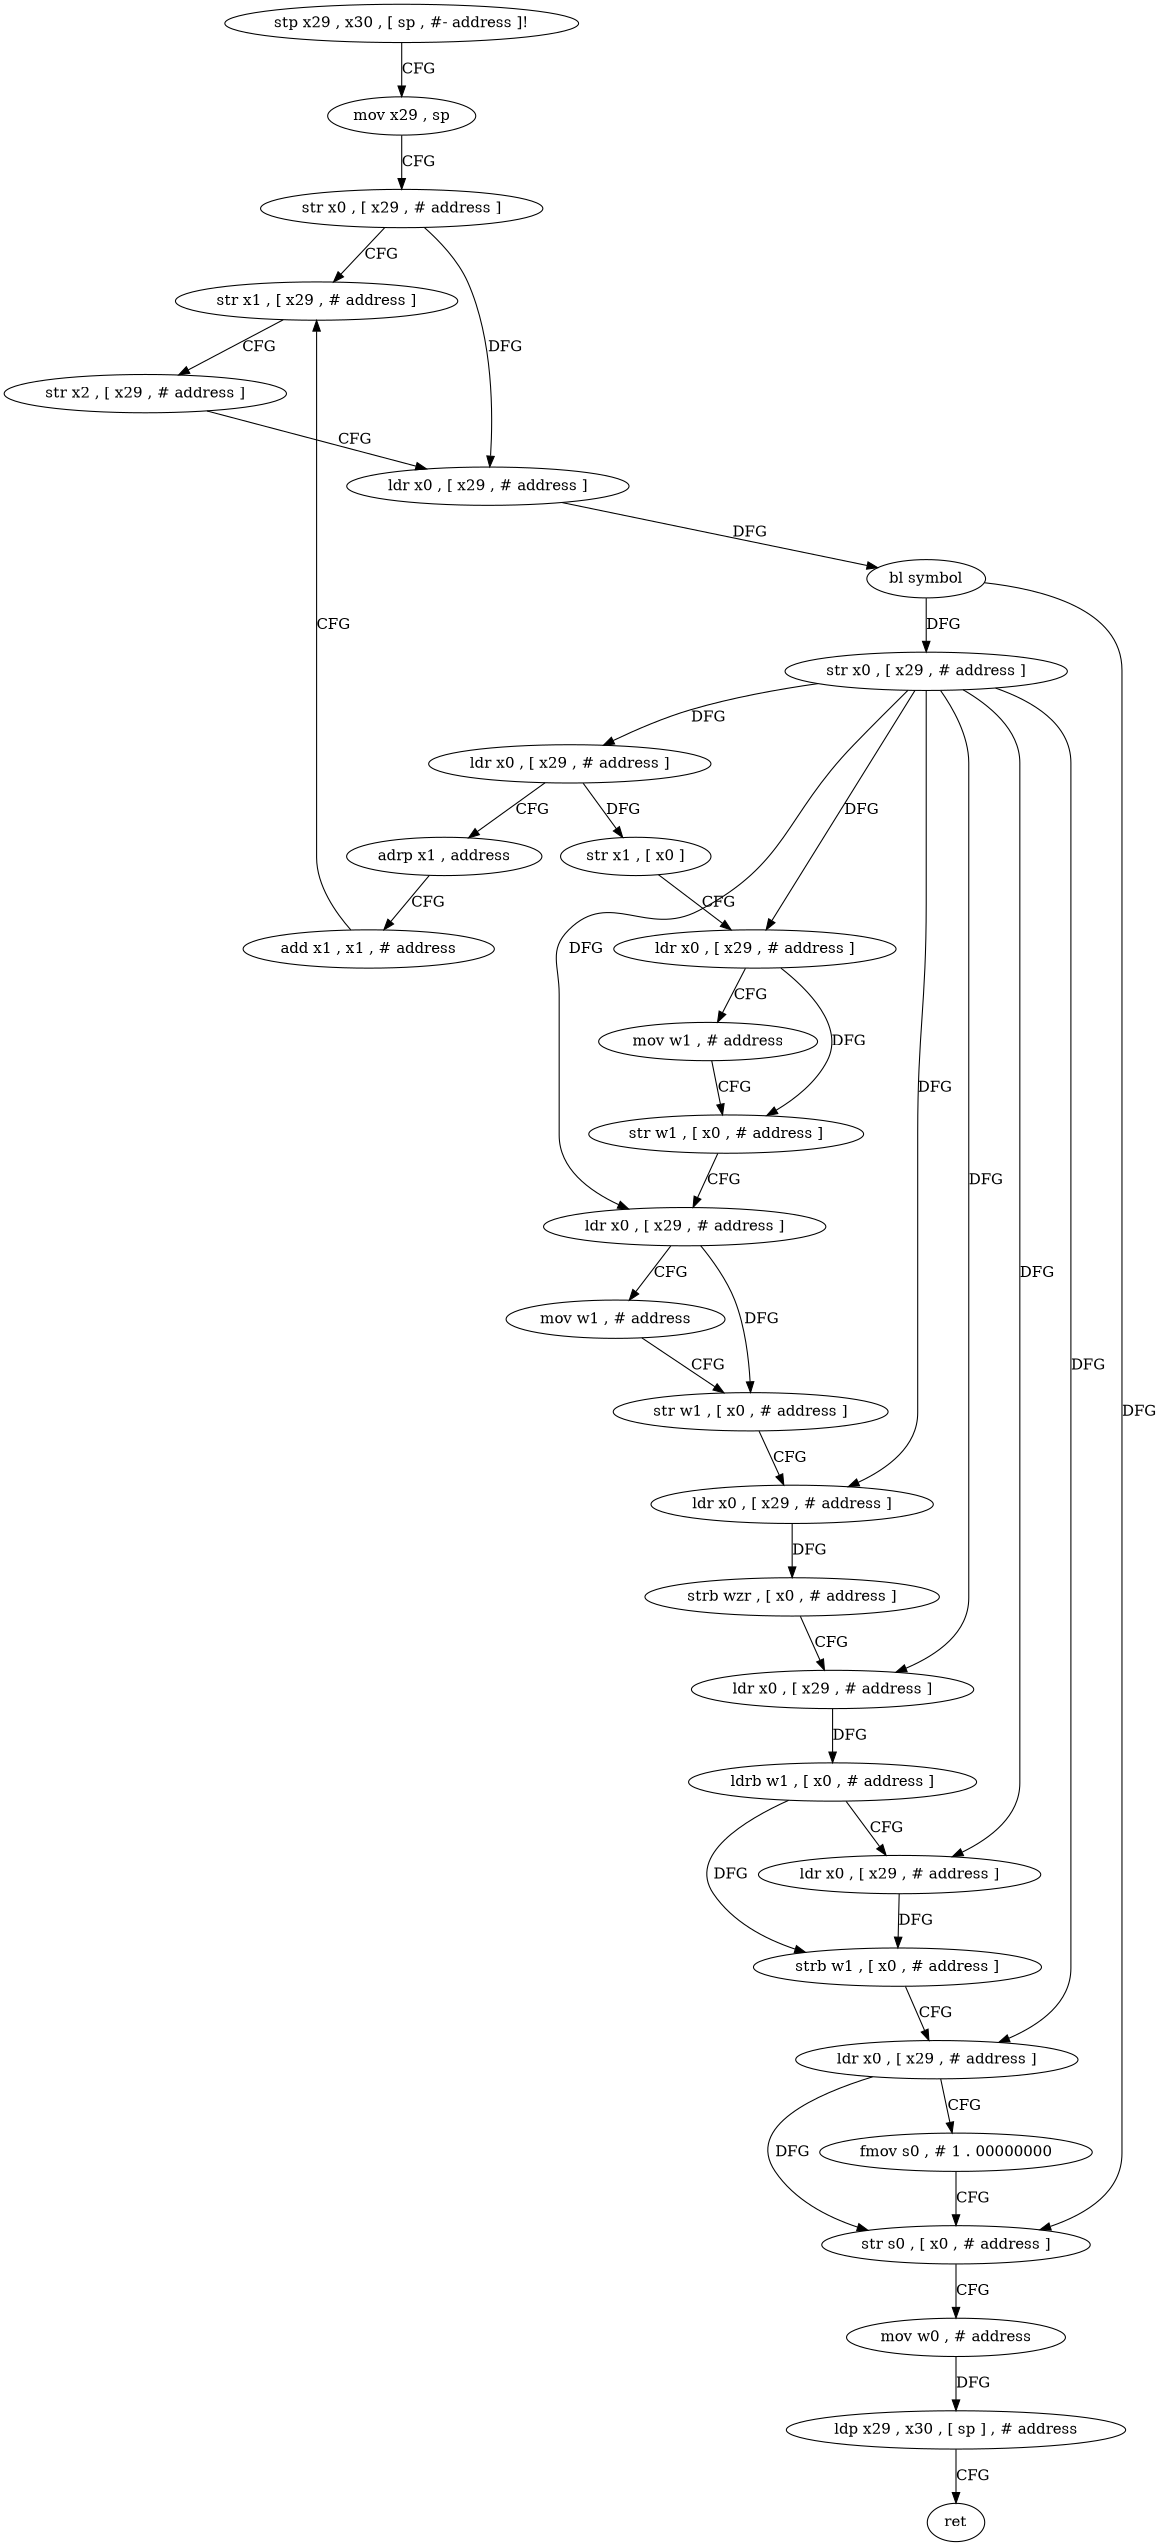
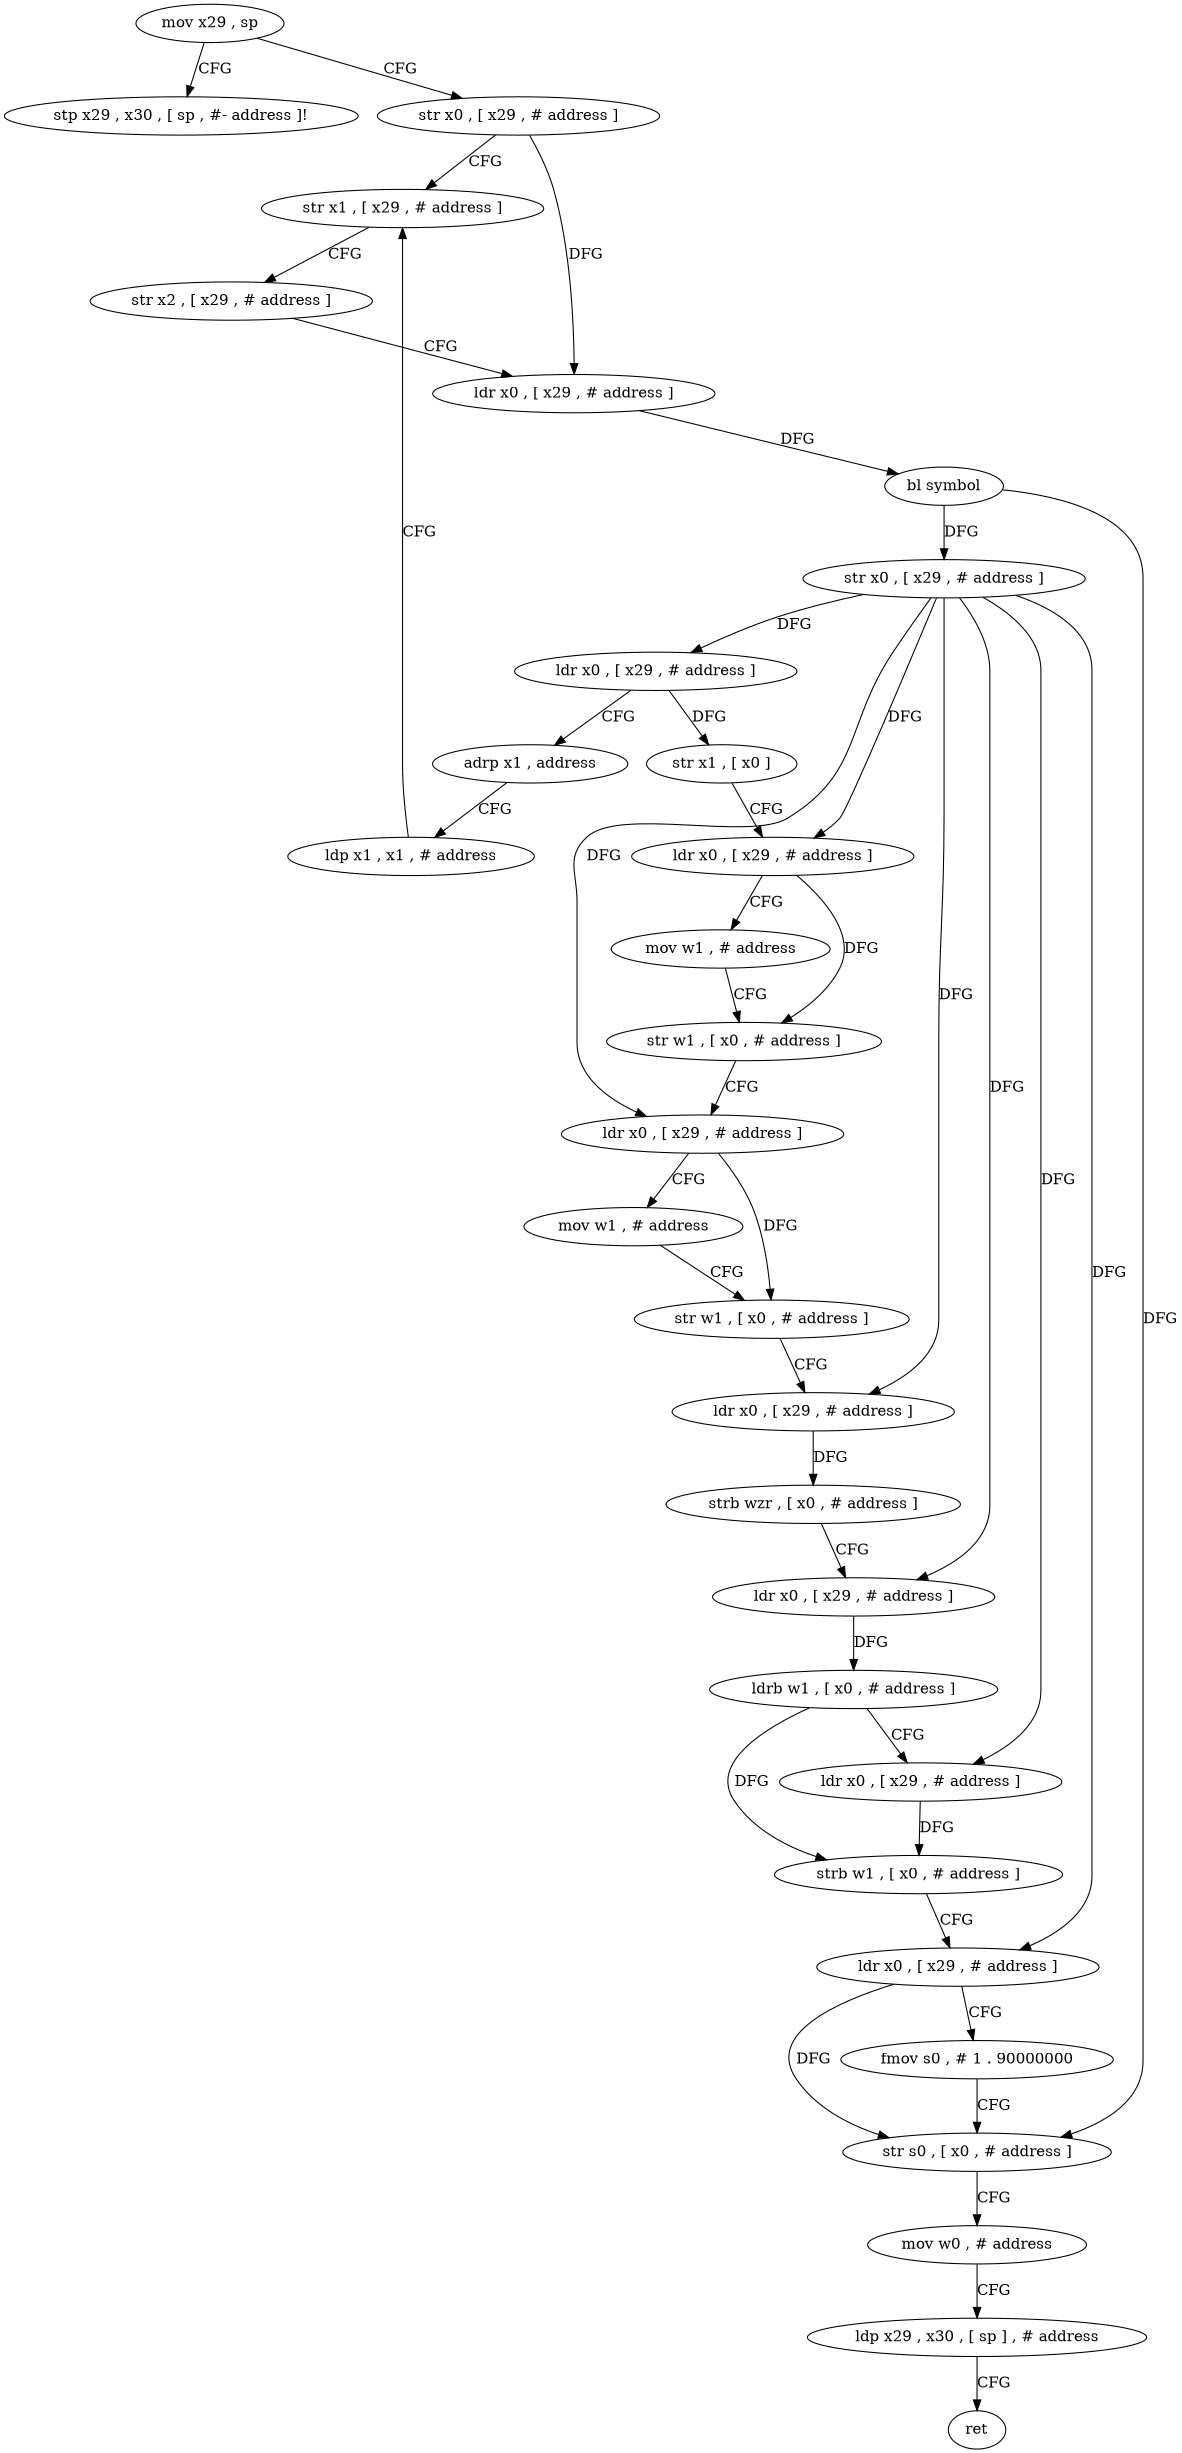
edge "stp x29 , x30 , [ sp , #- address ]!" -> "mov x29 , sp": reversed
node "add x1 , x1 , # address": label "add x1 , x1 , # address" -> "ldp x1 , x1 , # address"
node "fmov s0 , # 1 . 00000000": label "fmov s0 , # 1 . 00000000" -> "fmov s0 , # 1 . 90000000"
edge "mov w0 , # address" -> "ldp x29 , x30 , [ sp ] , # address": label "DFG" -> "CFG"
